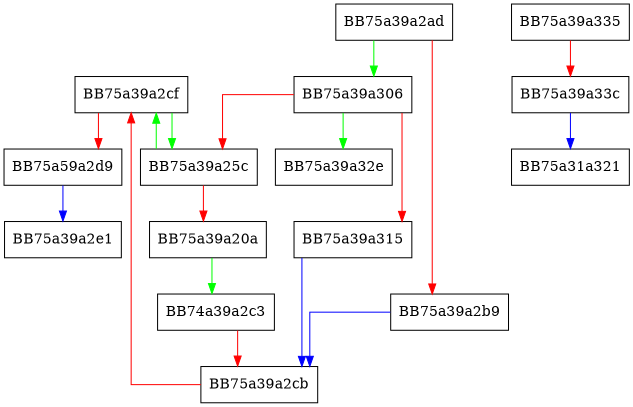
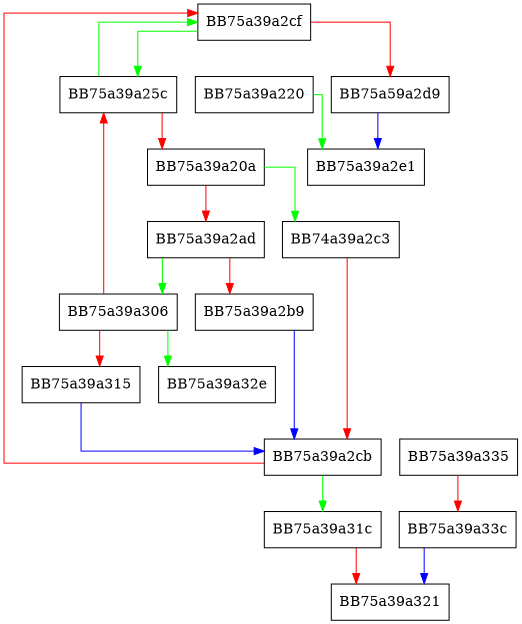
node "BB75a39a220": added
node "BB75a31a321": label "BB75a31a321" -> "BB75a39a321"
edge "BB75a39a20a" -> "BB75a39a2ad": added
node "BB75a39a31c": added
